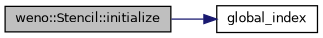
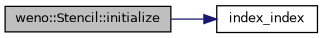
node "global_index": label "global_index" -> "index_index"
